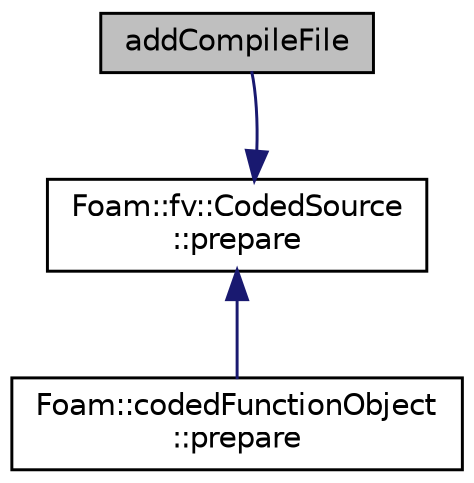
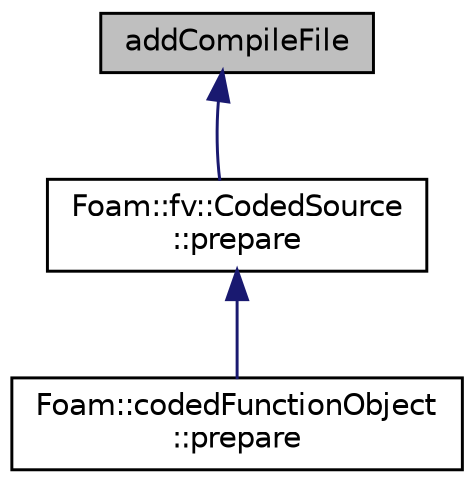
edge "addCompileFile" -> "Foam::fv::CodedSource ::prepare": reversed
